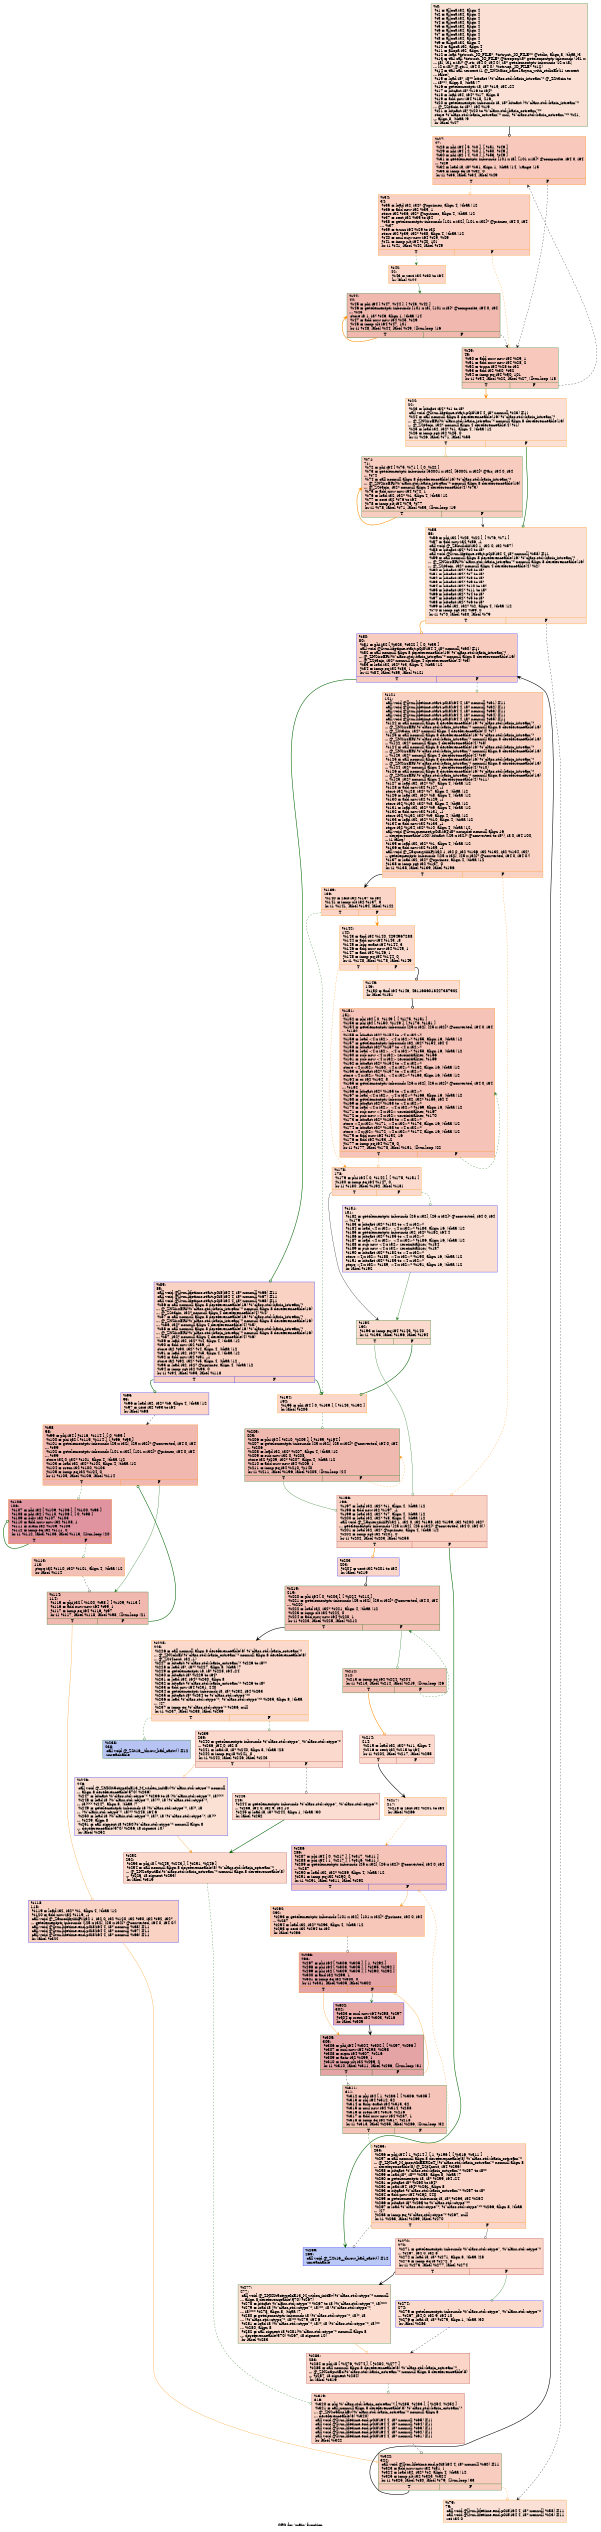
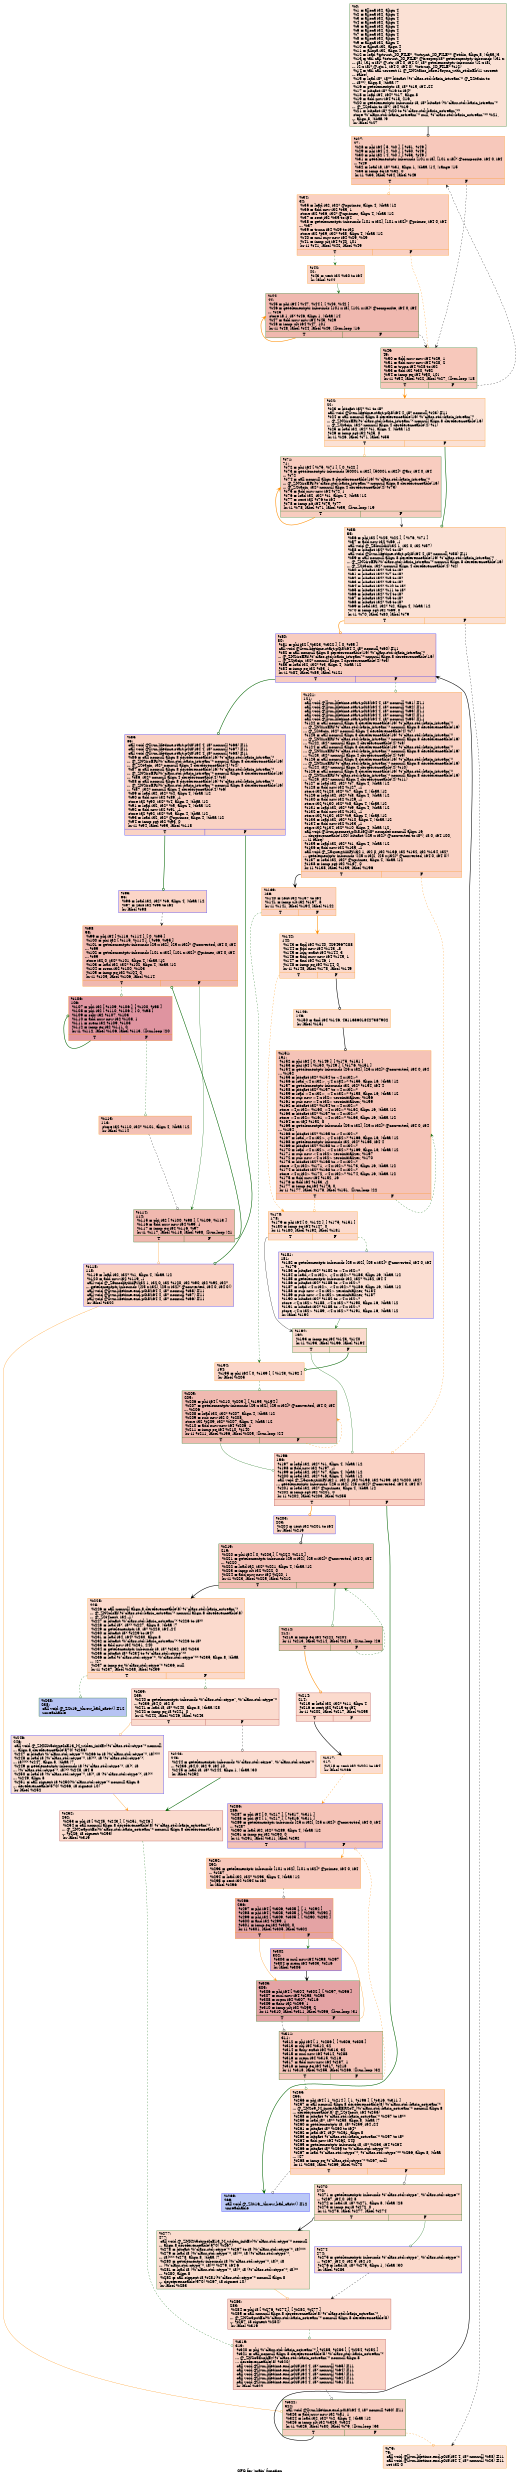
edge "%85:" -> "%194:": now "%85:" -> "%118:"
node "%270:": color brown -> darkgreen
